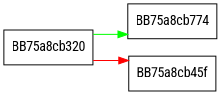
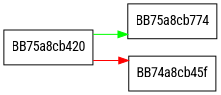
node "BB75a8cb320": label "BB75a8cb320" -> "BB75a8cb420"
node "BB75a8cb45f": label "BB75a8cb45f" -> "BB74a8cb45f"
